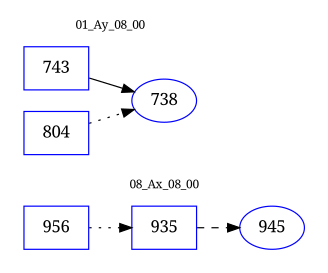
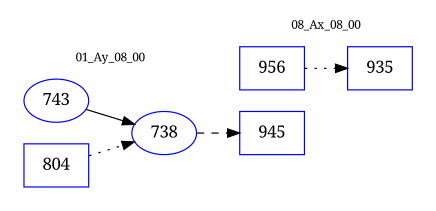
node "743": shape box -> ellipse
edge "935" -> "945": now "738" -> "945"
node "945": shape ellipse -> box
